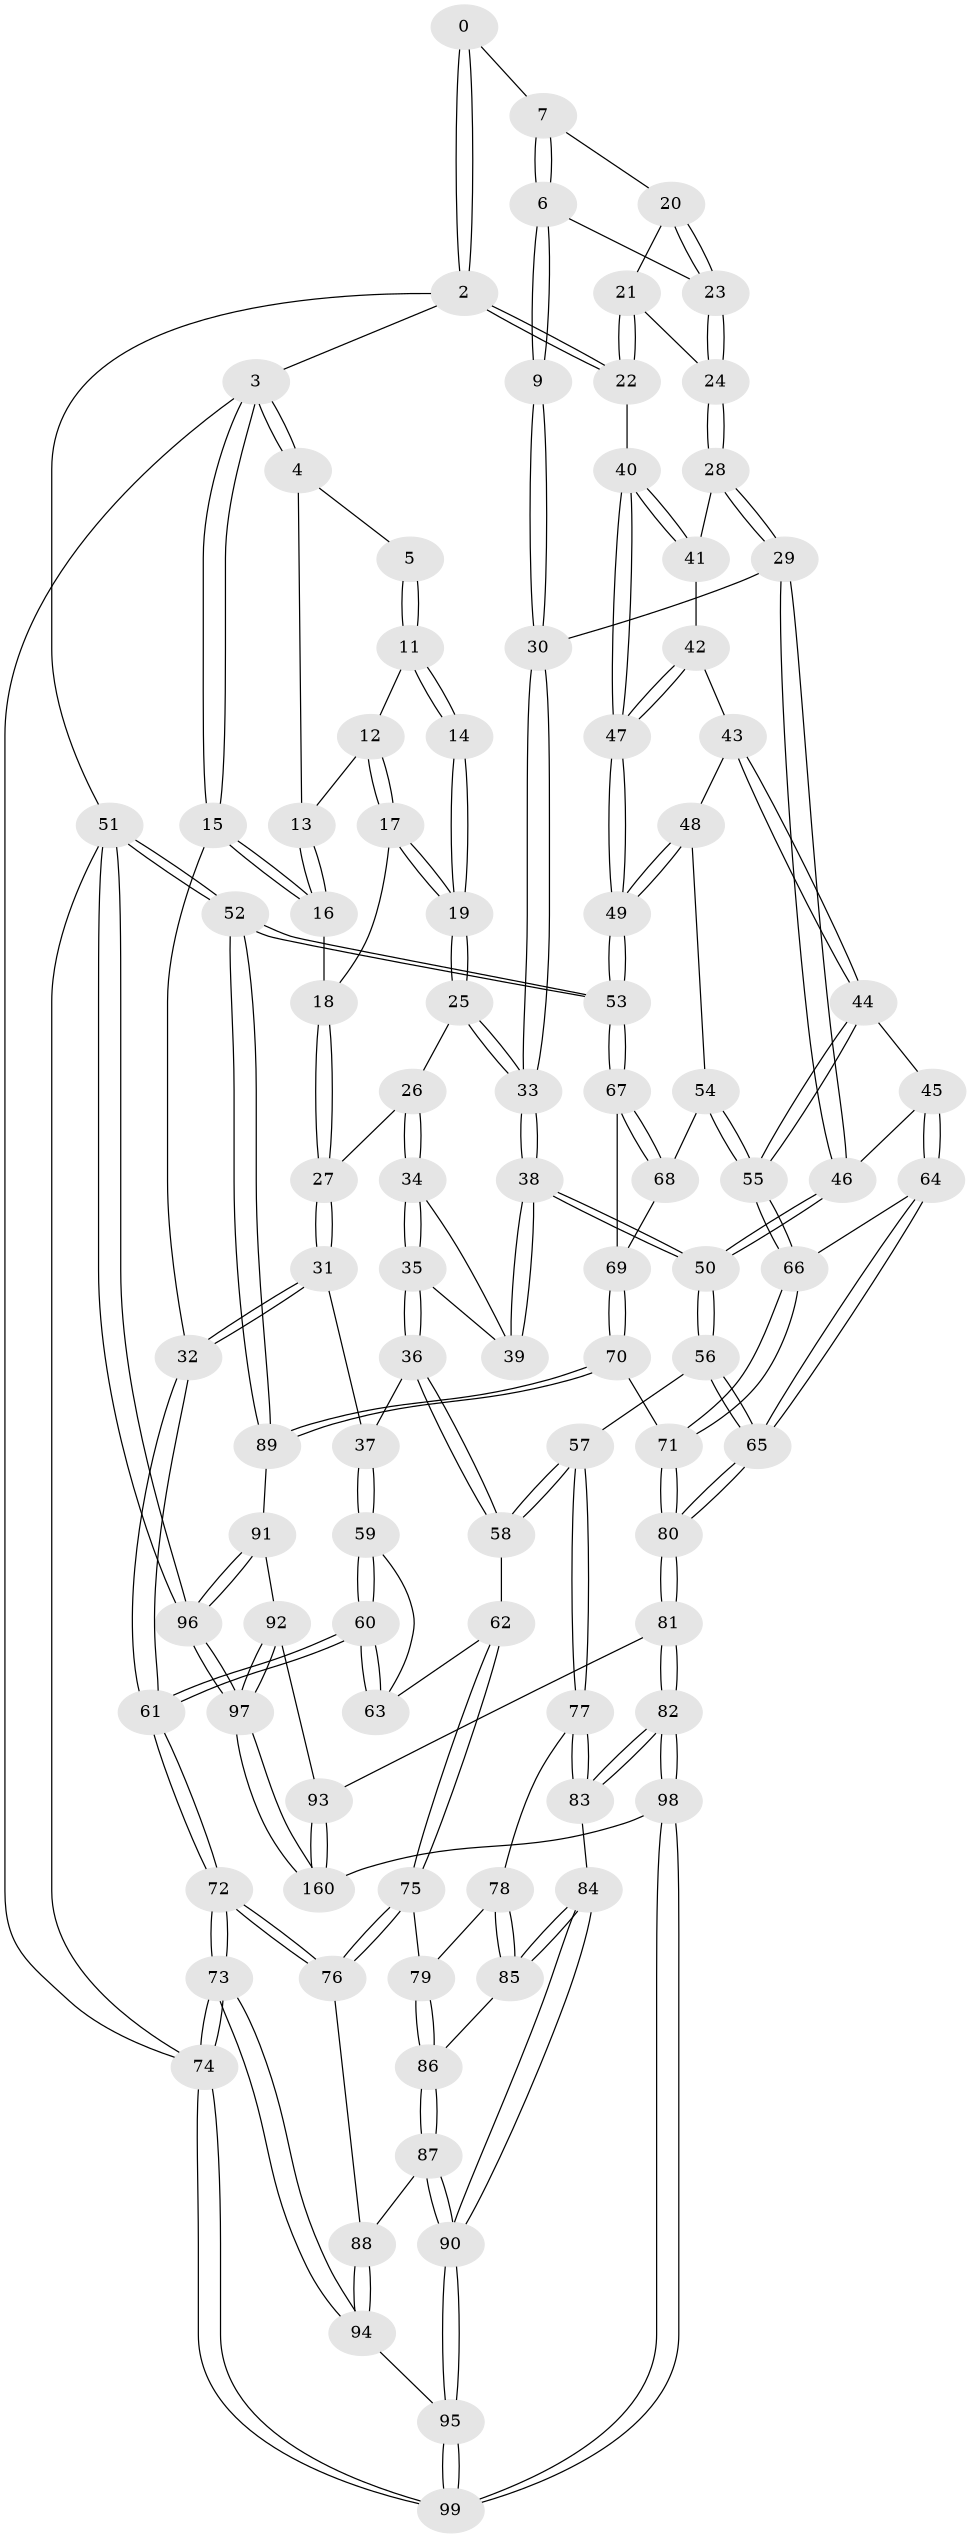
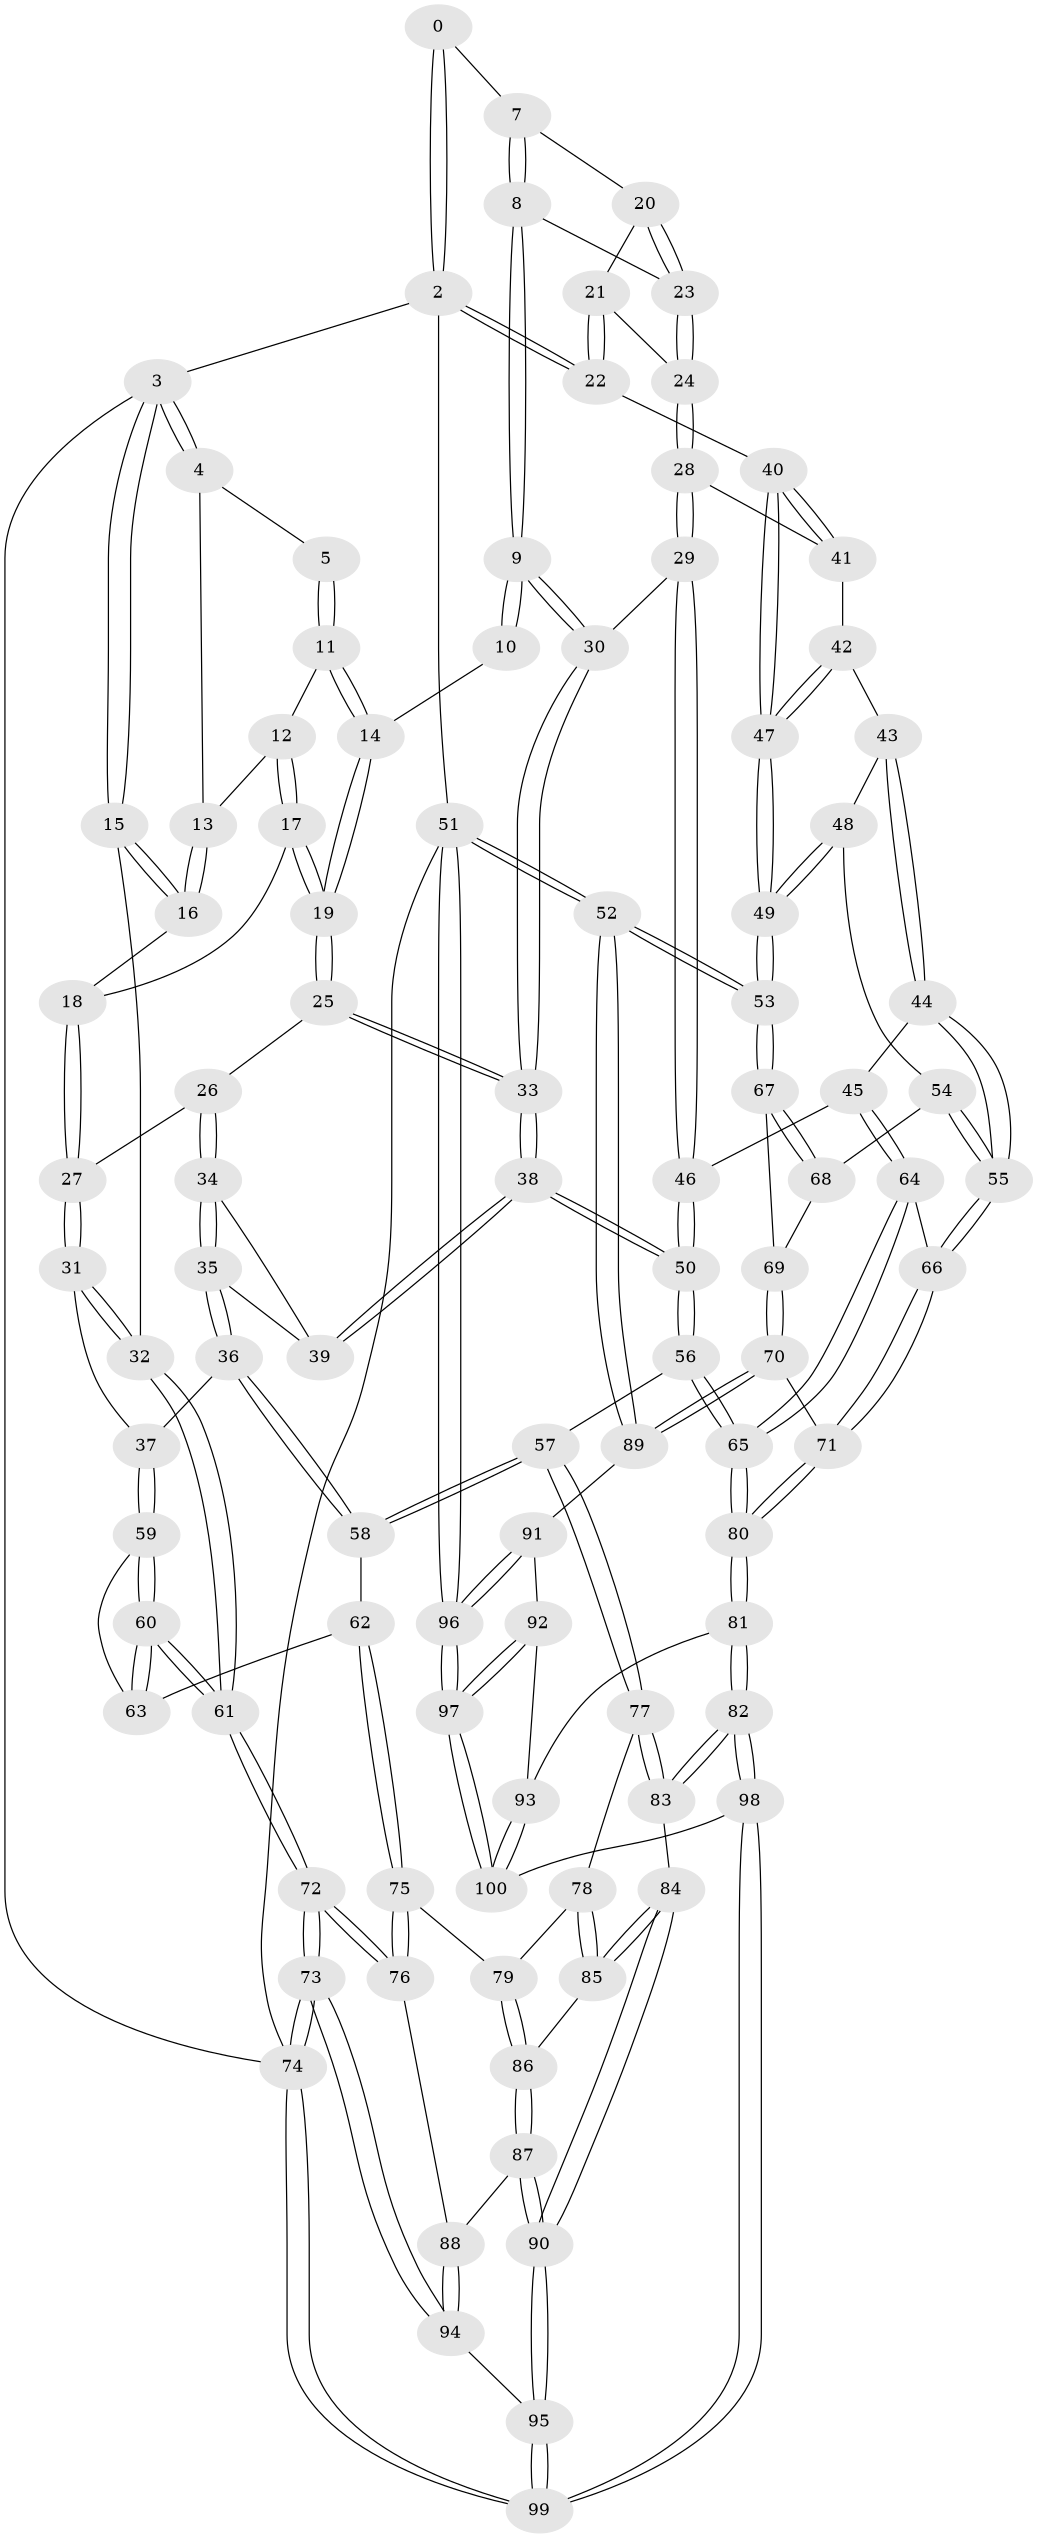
node "6": label "6" -> "8"
node "10": added
node "160": label "160" -> "100"
